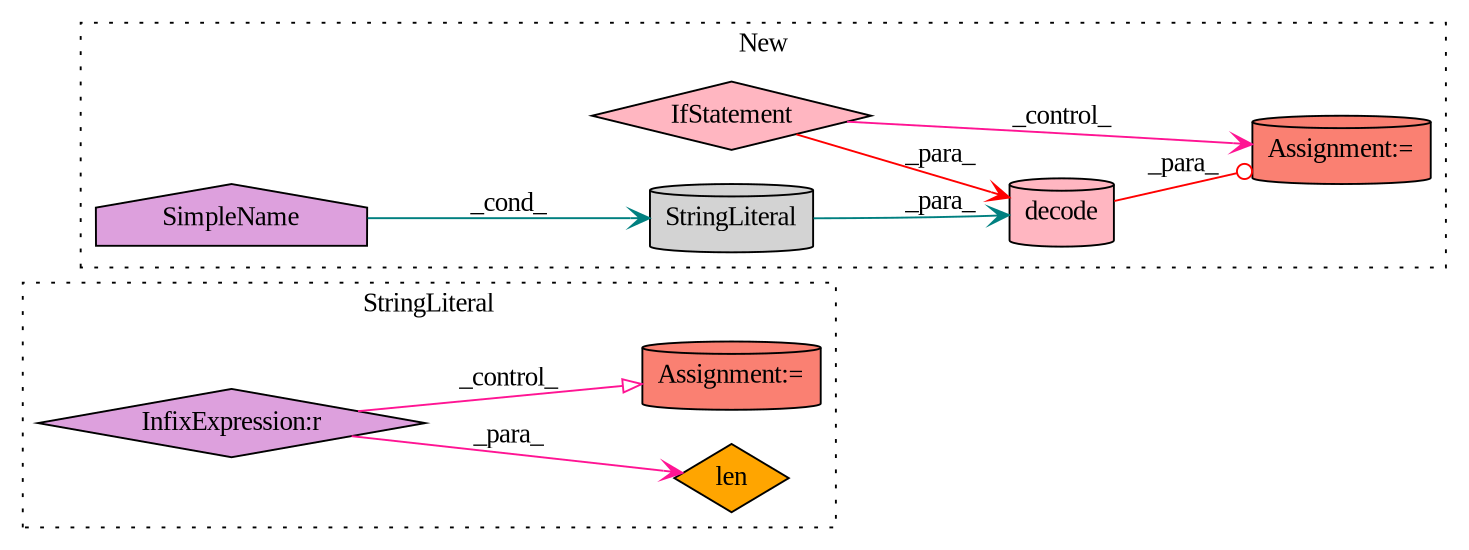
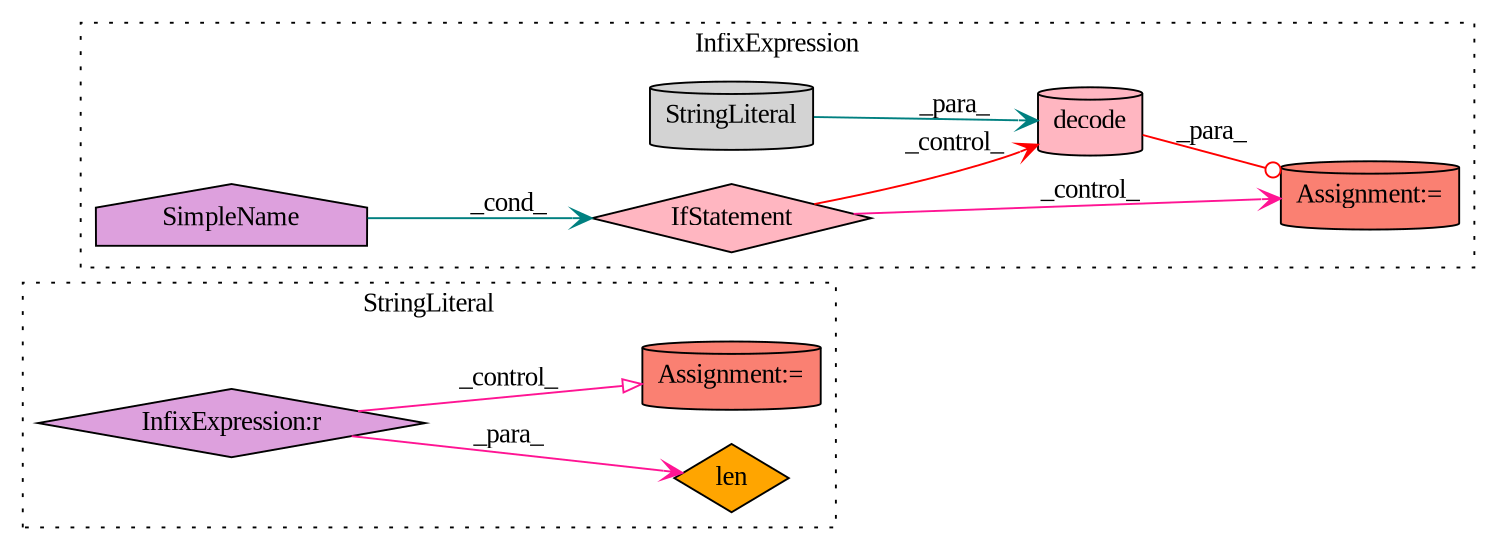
cluster "New": label "New" -> "InfixExpression"
edge "IfStatement" -> "decode": label "_para_" -> "_control_"
edge "SimpleName" -> "StringLiteral": now "SimpleName" -> "IfStatement"
